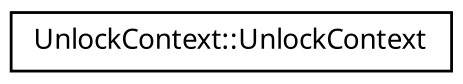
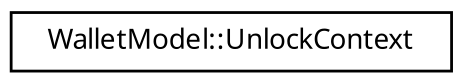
node "UnlockContext::UnlockContext": label "UnlockContext::UnlockContext" -> "WalletModel::UnlockContext"
